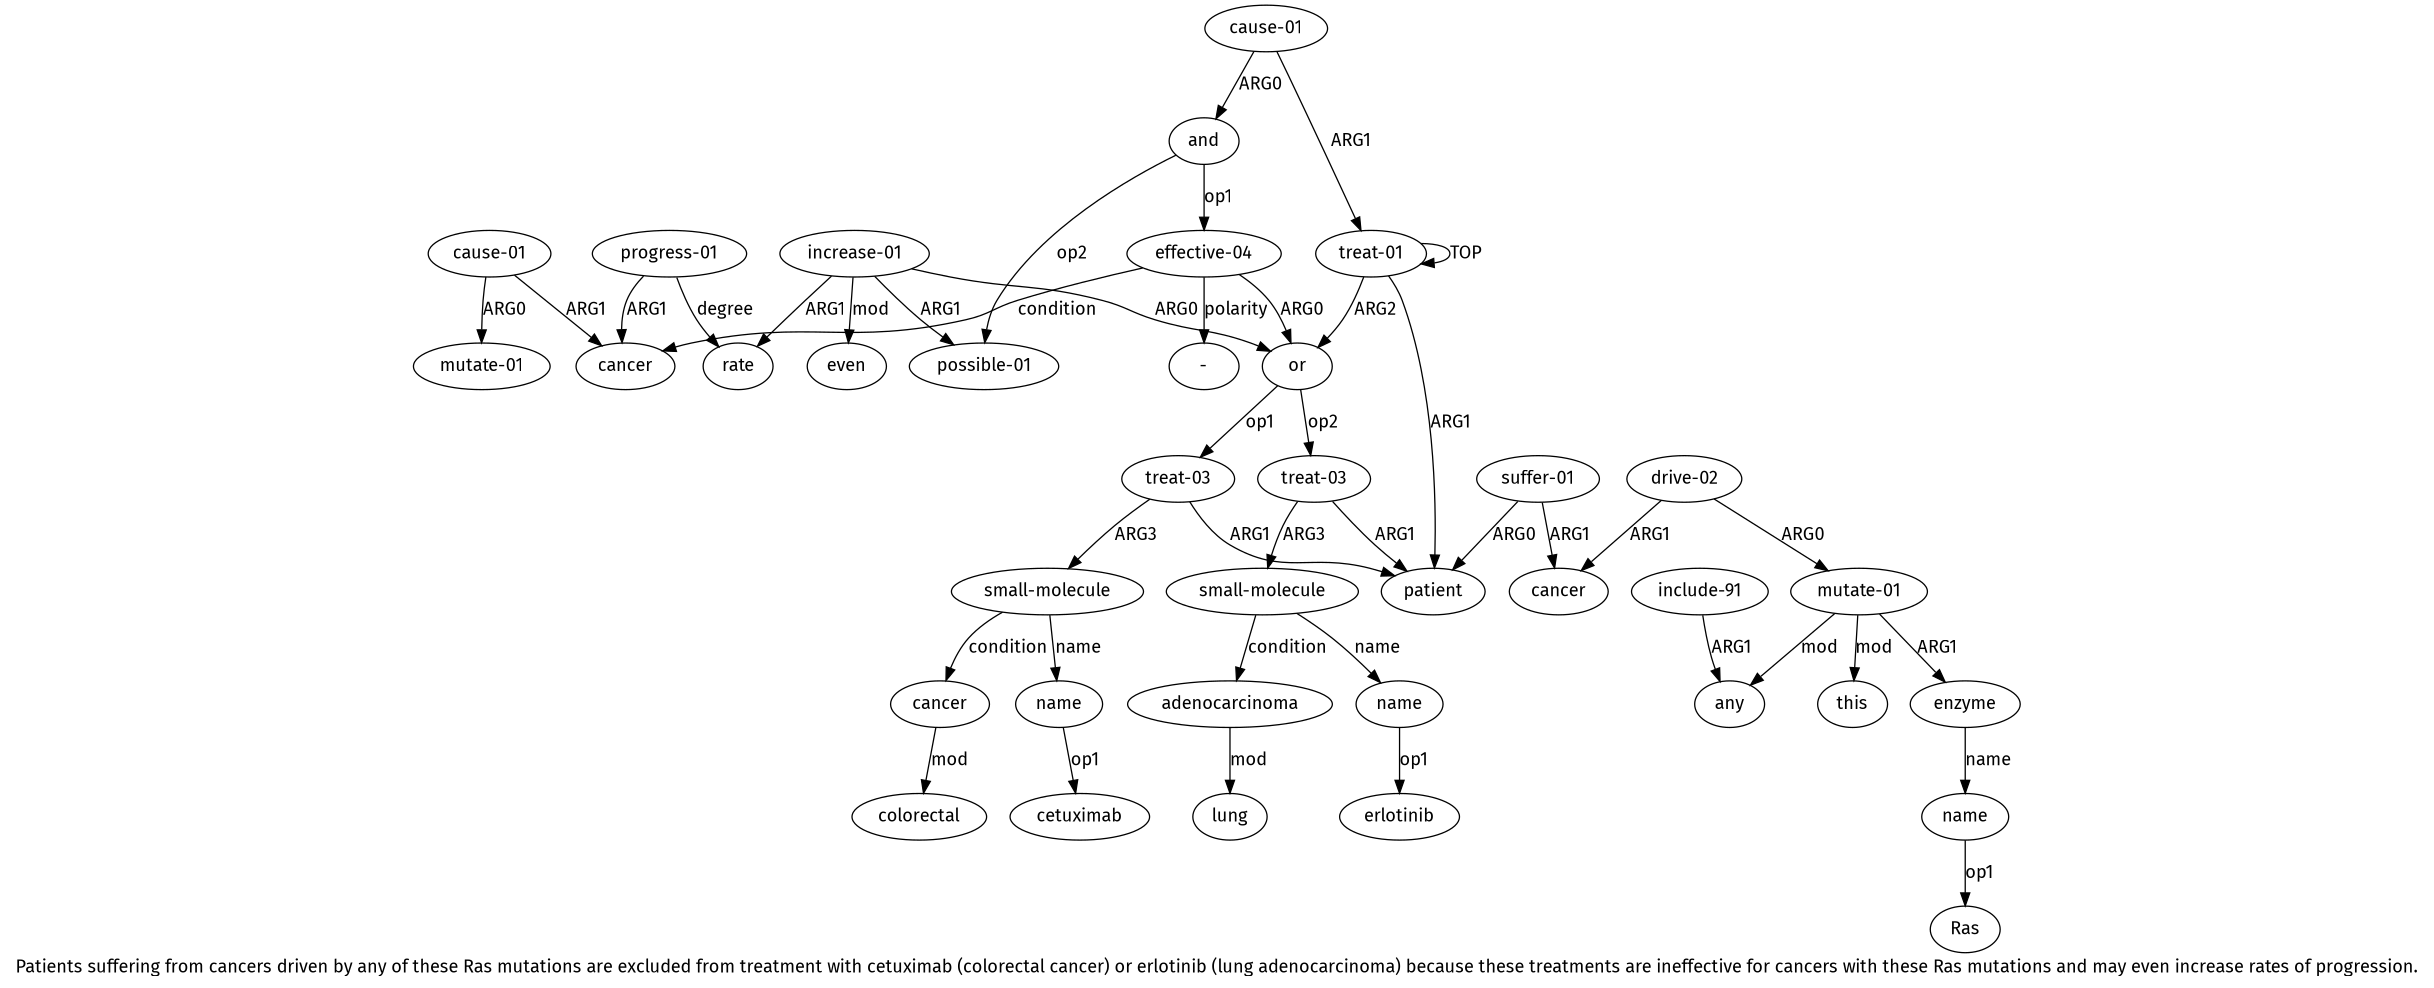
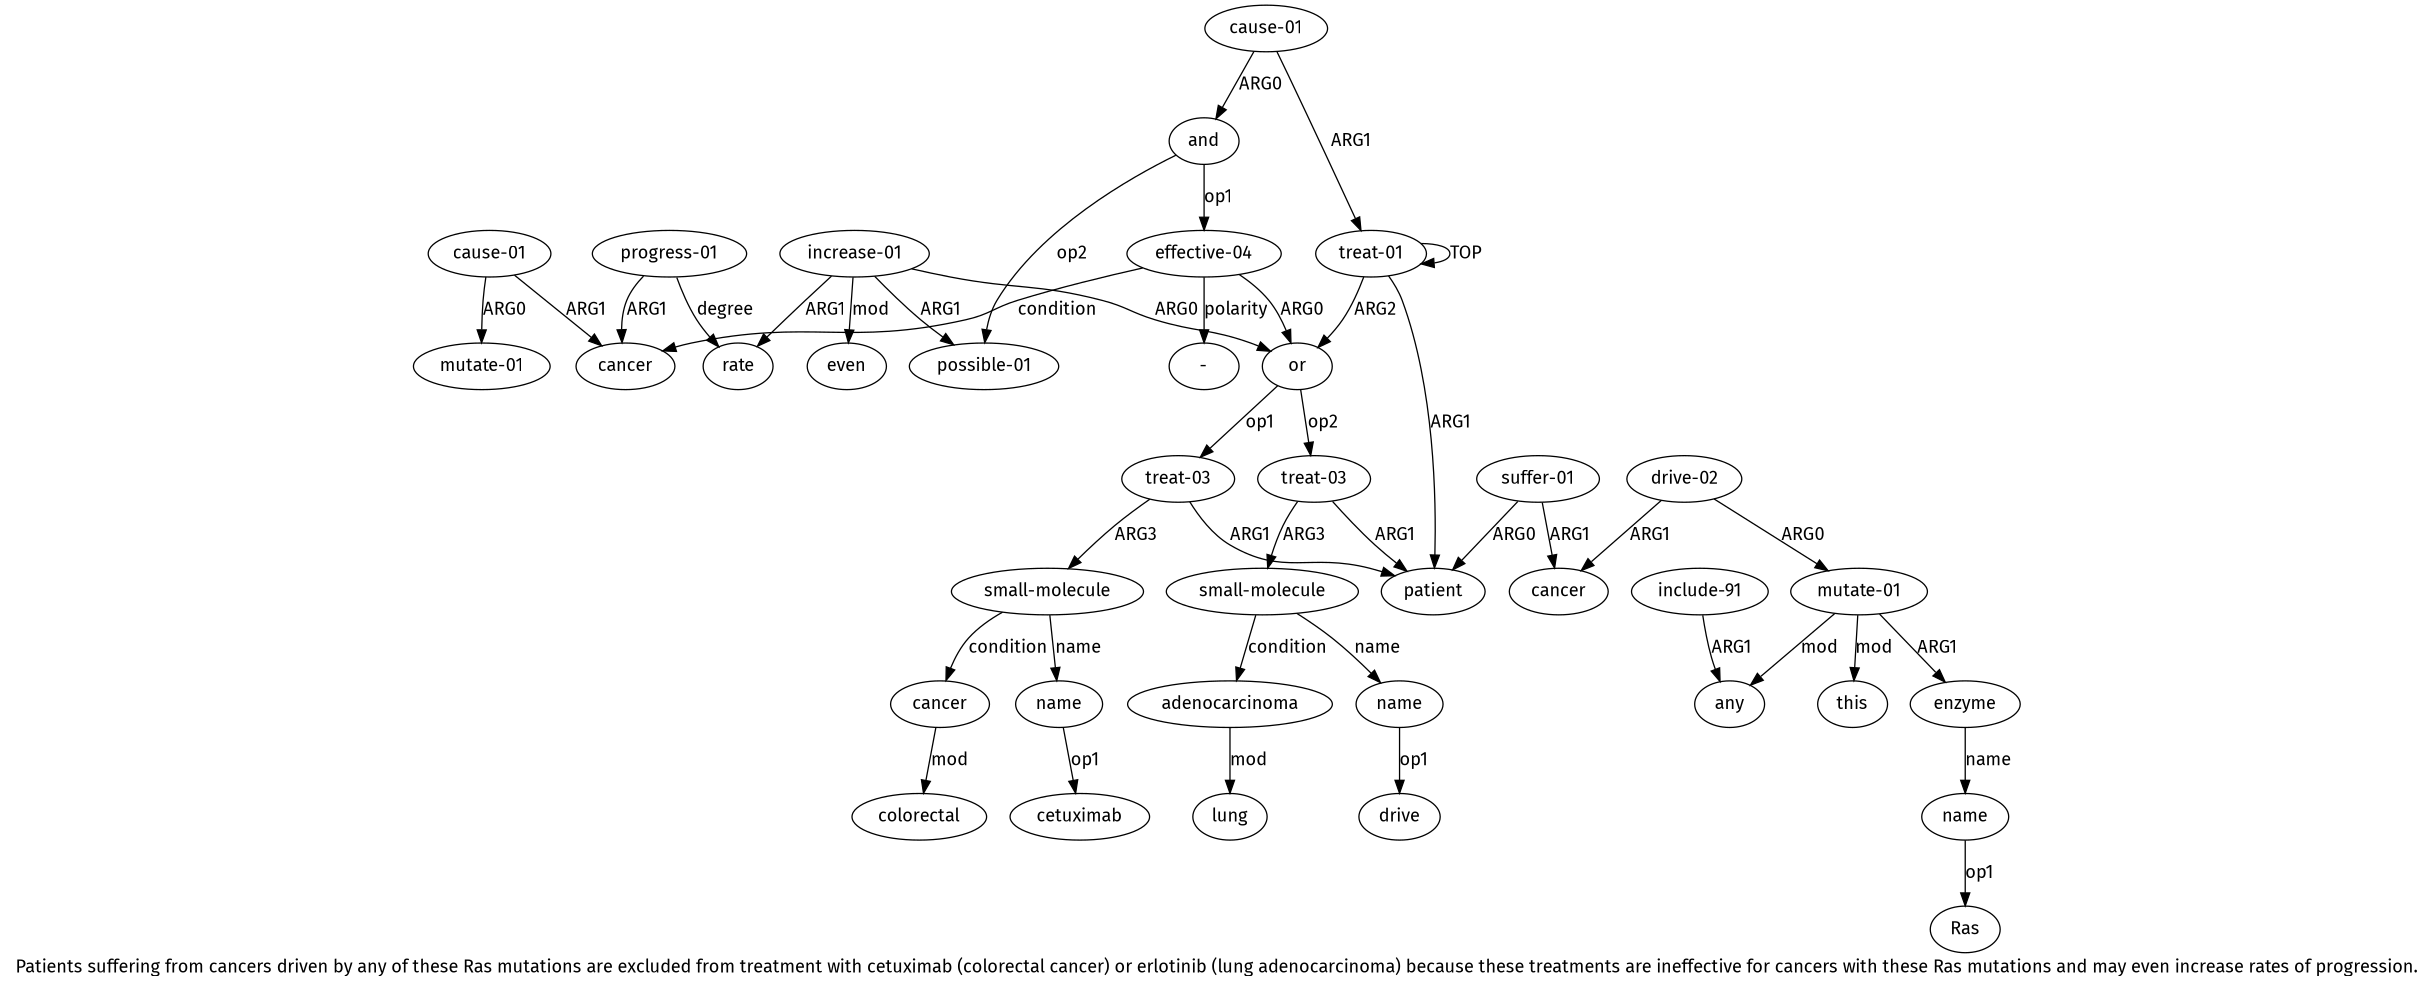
node "erlotinib": label "erlotinib" -> "drive"
